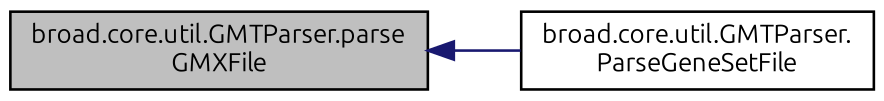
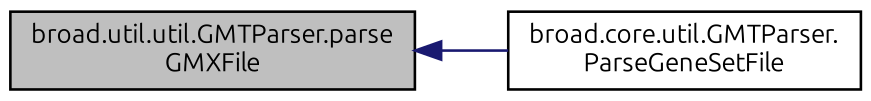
node "broad.core.util.GMTParser.parse GMXFile": label "broad.core.util.GMTParser.parse GMXFile" -> "broad.util.util.GMTParser.parse GMXFile"
